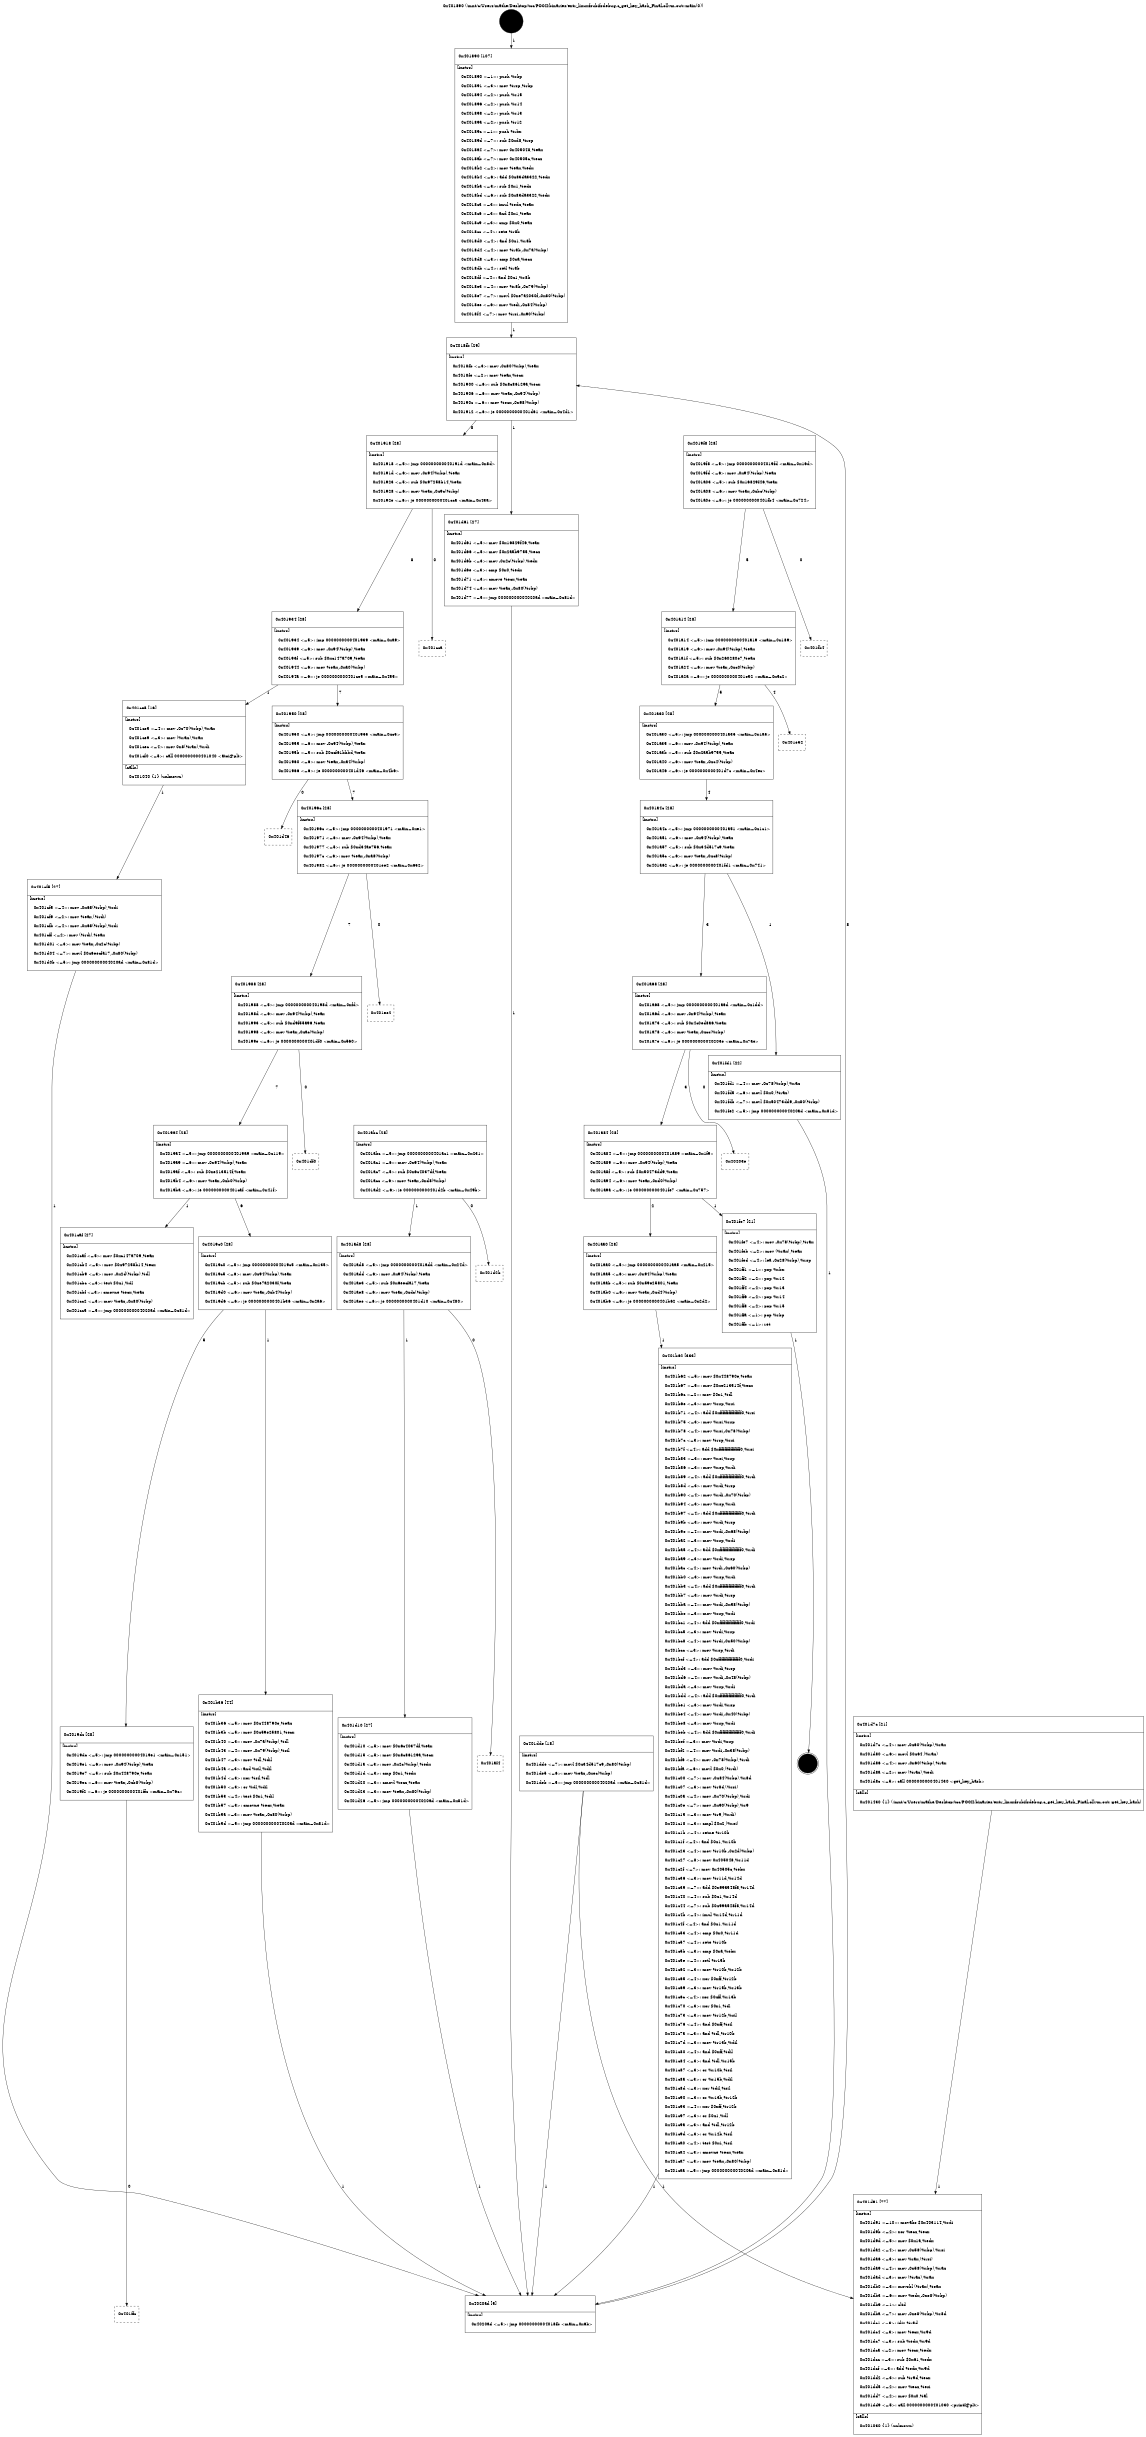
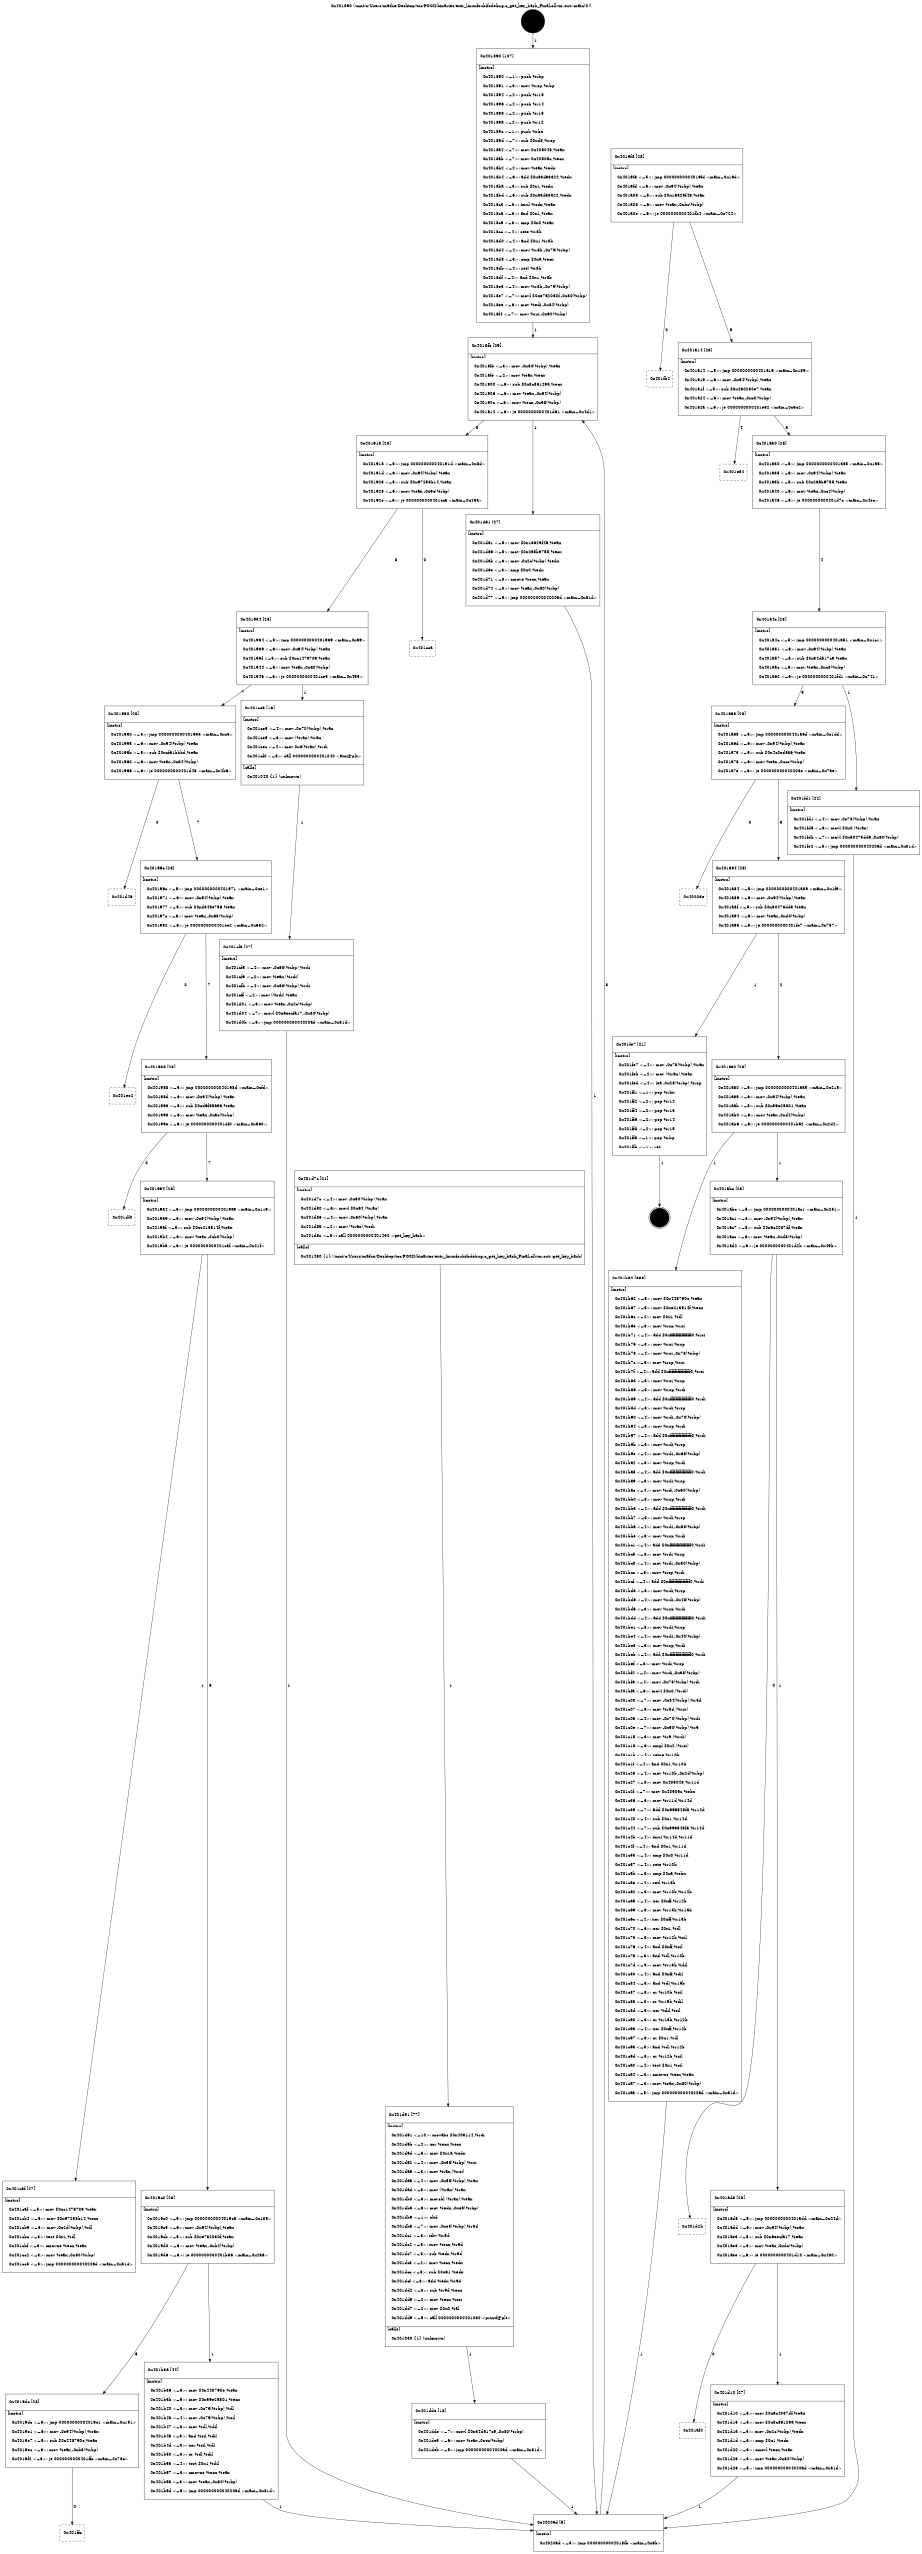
edge "0x401aa0 [28]" -> "0x401abc [28]": added, label "1"
edge "0x401dde [18]" -> "0x401d91 [77]": reversed
